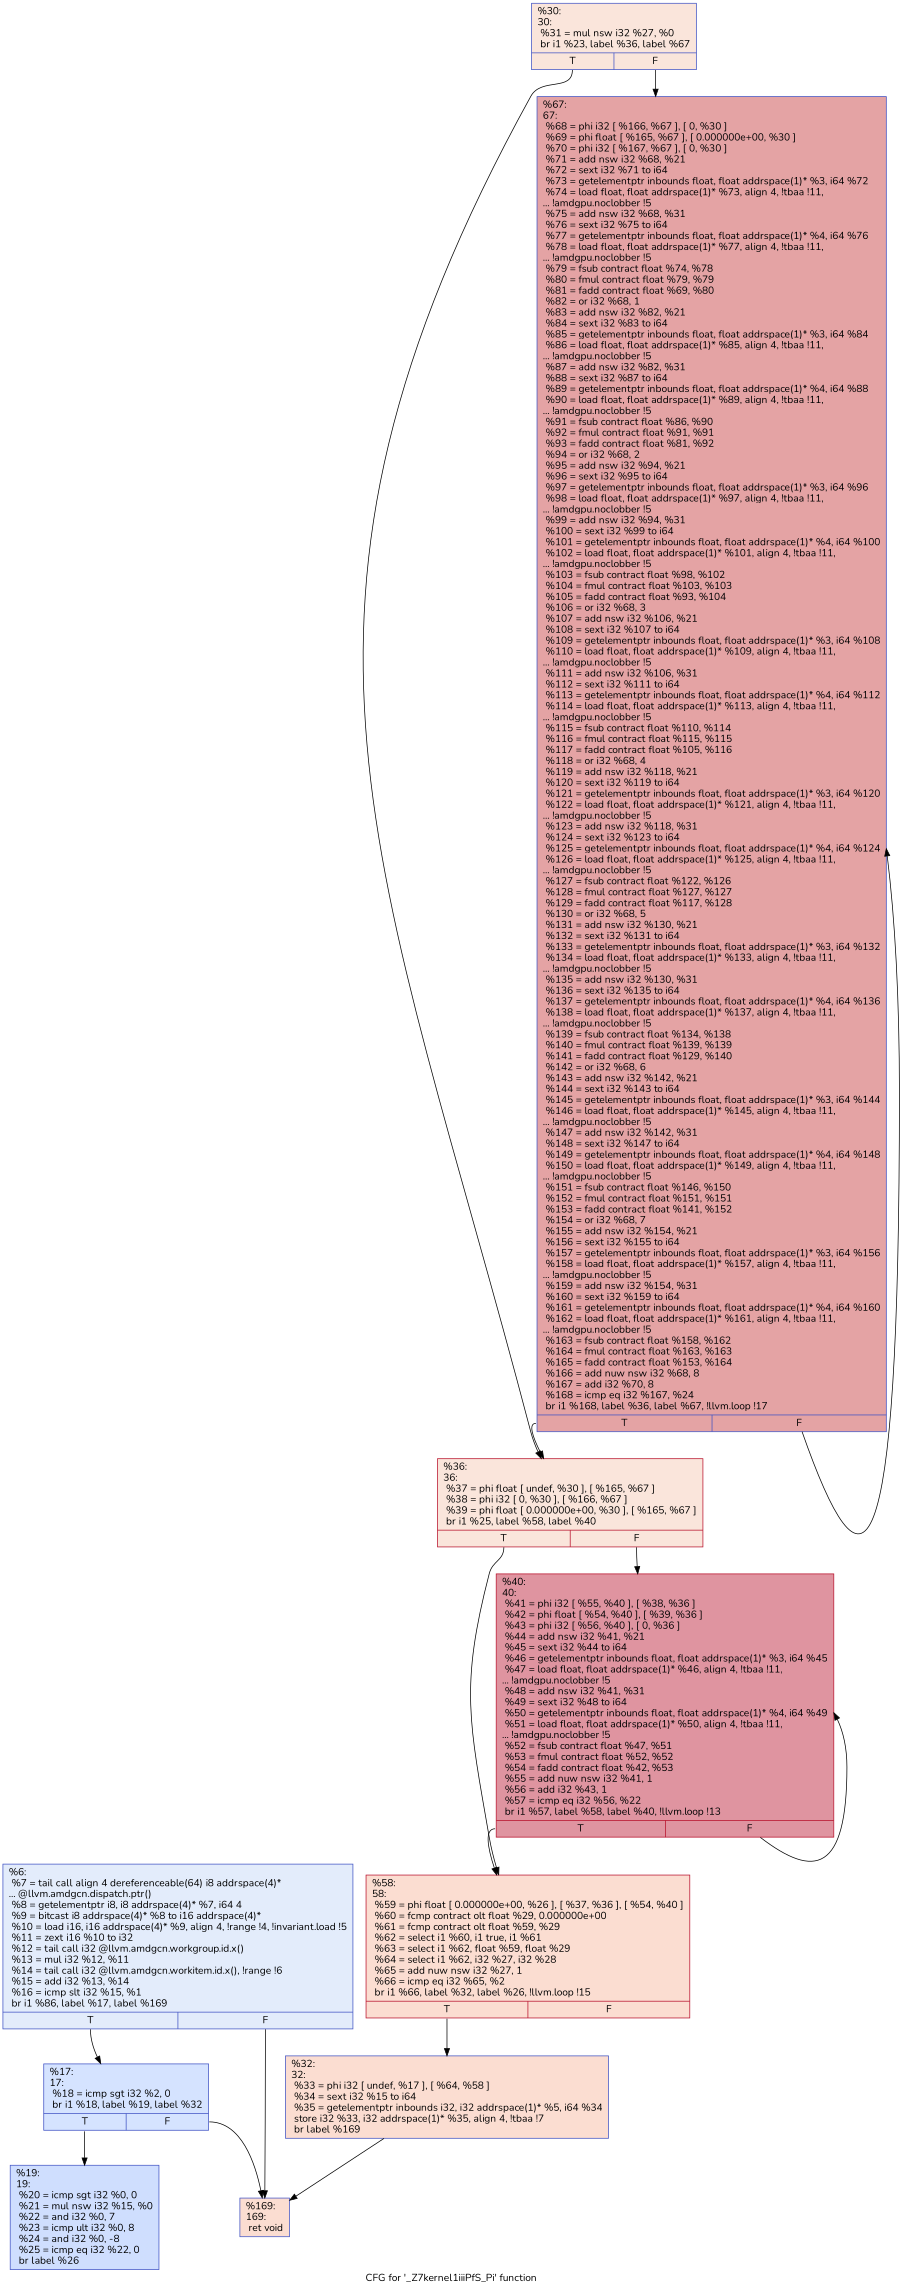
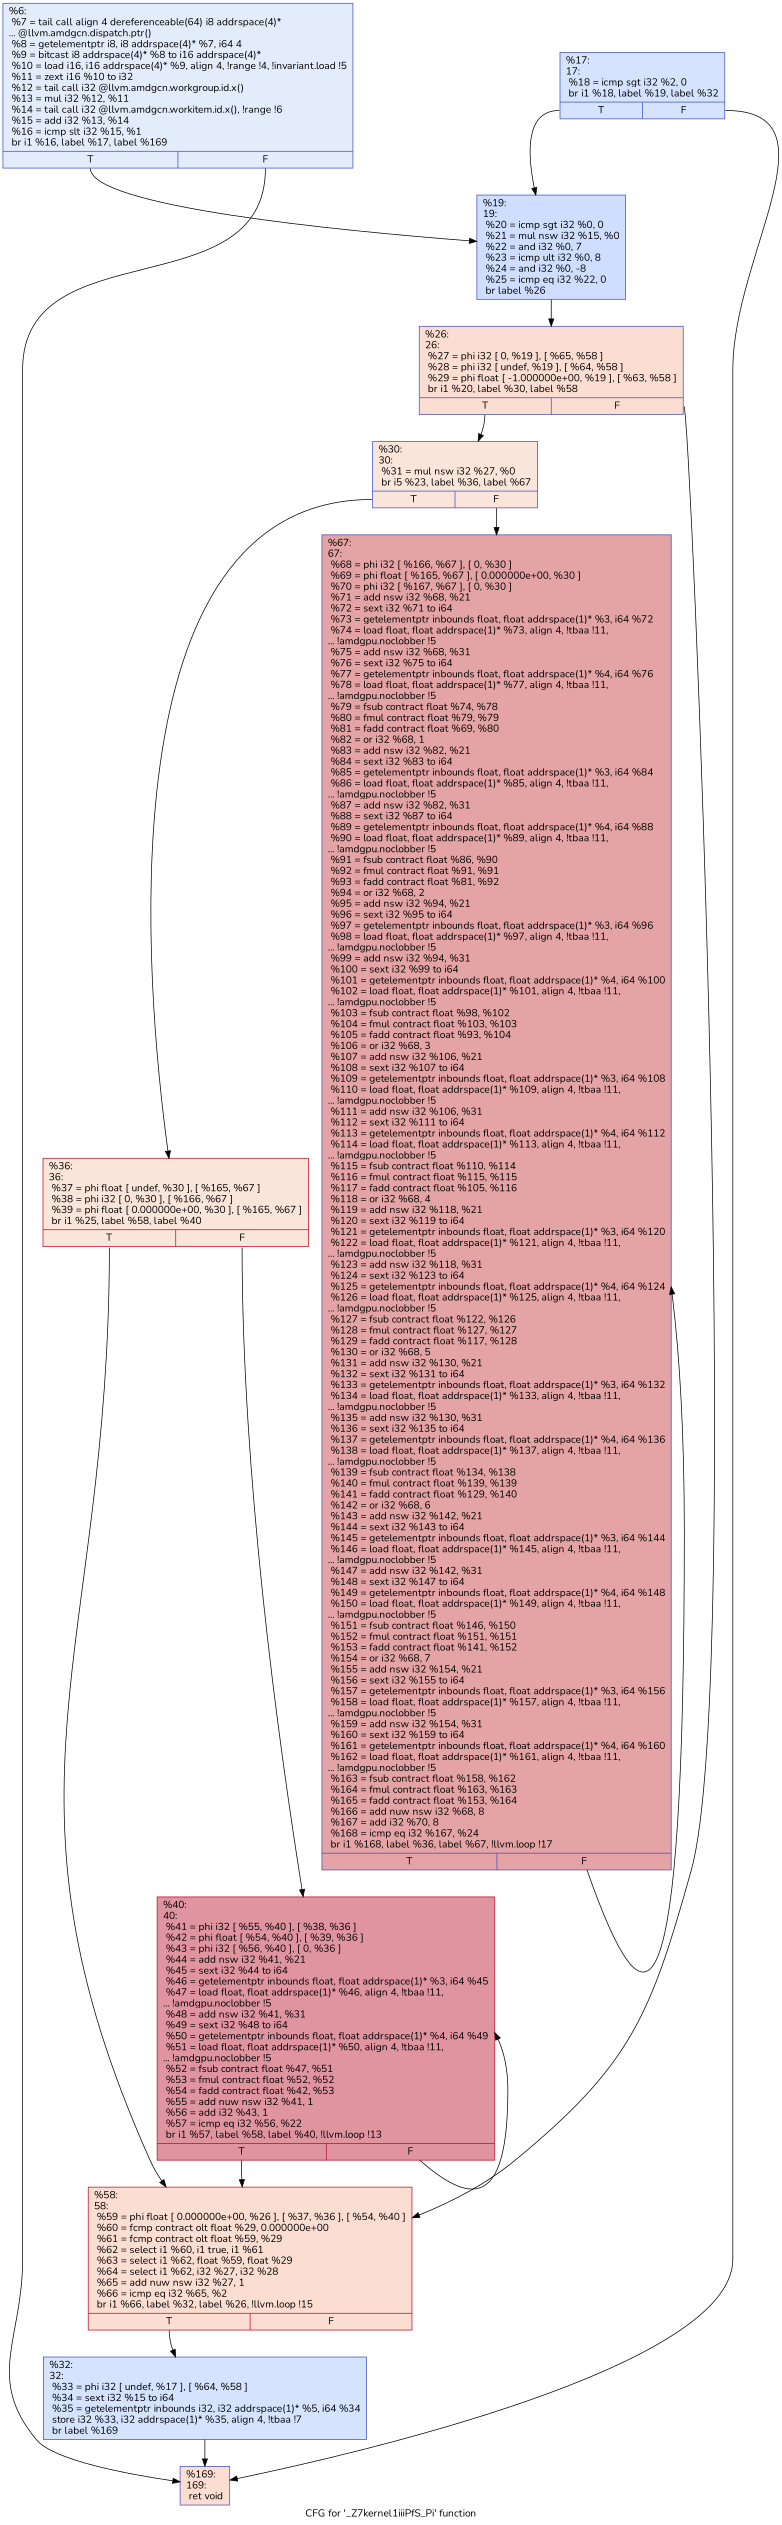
node "%30:": text "br i1 %23, label %36, label %67" -> "br i5 %23, label %36, label %67"
node "%26:": added
edge "%67:" -> "%36:": removed
node "%6:": text "br i1 %86, label %17, label %169" -> "br i1 %16, label %17, label %169"
edge "%6:" -> "%17:": now "%6:" -> "%19:"
node "%32:": fillcolor #f7b39670 -> #a1c0ff70
